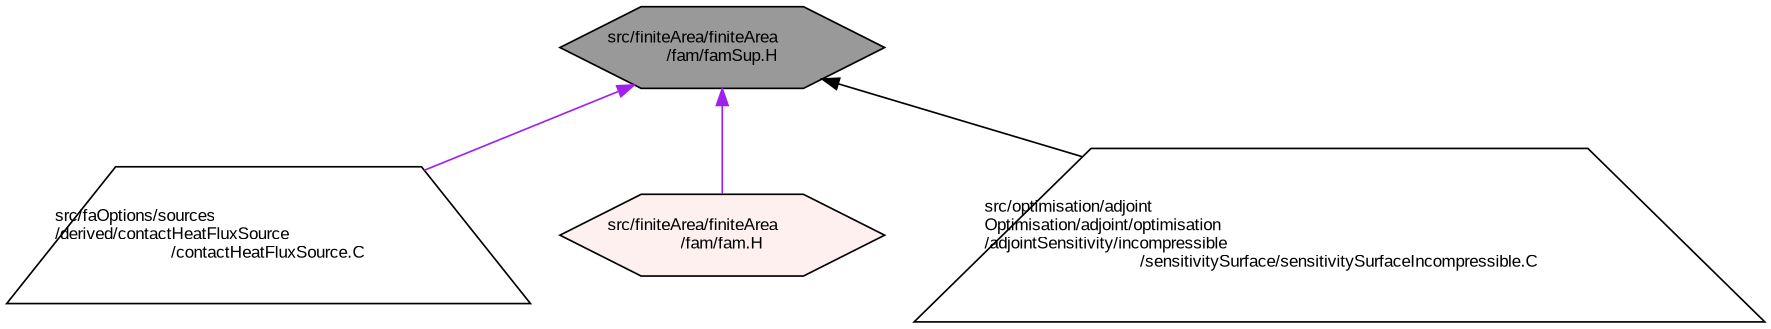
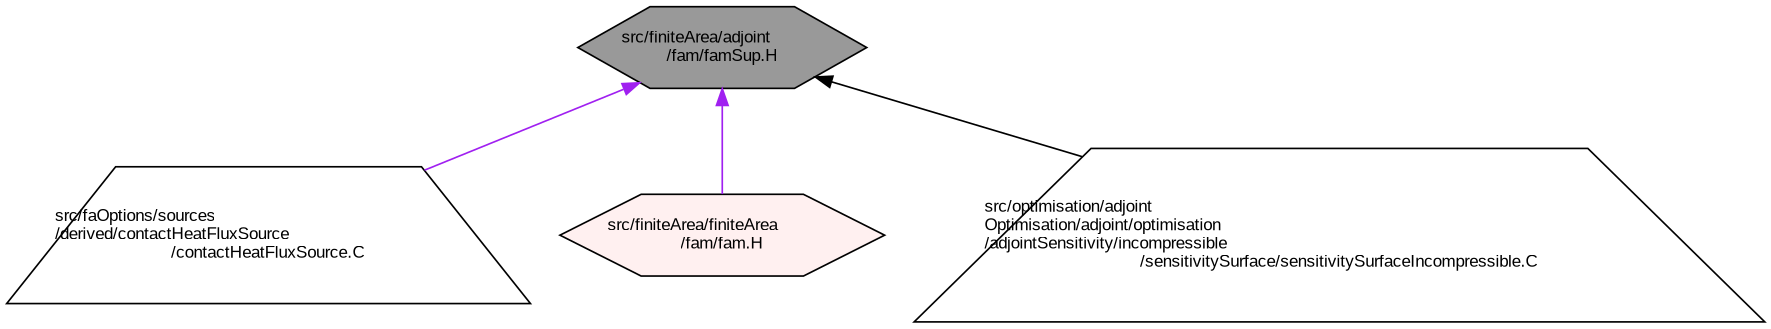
node "src/finiteArea/finiteArea /fam/famSup.H": label "src/finiteArea/finiteArea /fam/famSup.H" -> "src/finiteArea/adjoint /fam/famSup.H"
